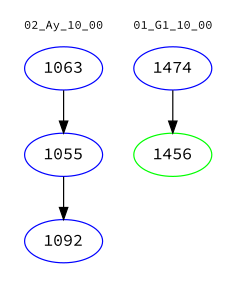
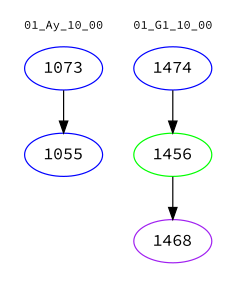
cluster "02_Ay_10_00": label "02_Ay_10_00" -> "01_Ay_10_00"
node "1063": label "1063" -> "1073"
node "1092": removed
node "1468": added
